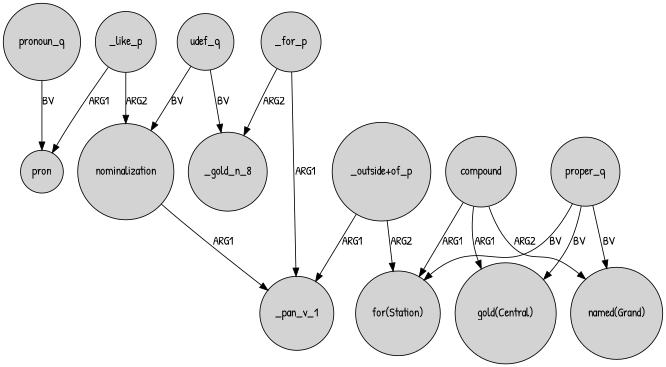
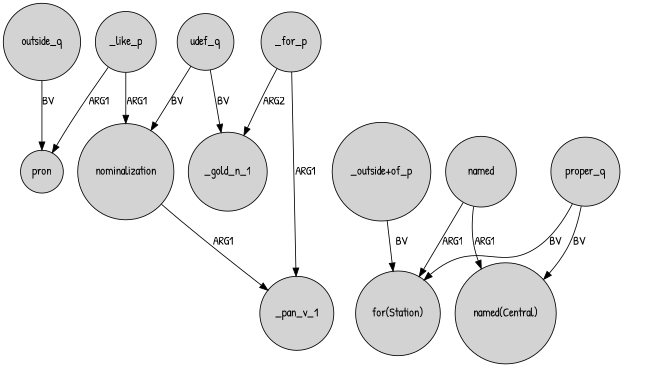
node "pronoun_q": label "pronoun_q" -> "outside_q"
edge "_like_p" -> "nominalization": label "ARG2" -> "ARG1"
node "_gold_n_8": label "_gold_n_8" -> "_gold_n_1"
node "compound": label "compound" -> "named"
edge "_outside+of_p" -> "for(Station)": label "ARG2" -> "BV"
edge "_outside+of_p" -> "_pan_v_1": removed, label "ARG1"
node "gold(Central)": label "gold(Central)" -> "named(Central)"
node "named(Grand)": removed
